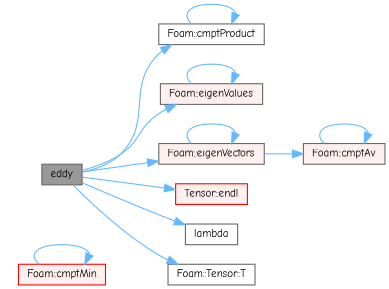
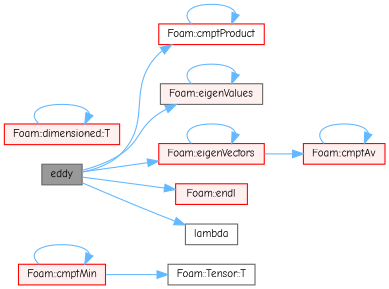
node "Foam::cmptProduct": color grey40 -> red
node "Foam::dimensioned::T": added
node "Foam::eigenVectors": color grey40 -> red
node "Foam::cmptAv": color grey40 -> red
node "Tensor::endl": label "Tensor::endl" -> "Foam::endl"
edge "eddy" -> "Foam::Tensor::T": now "Foam::cmptMin" -> "Foam::Tensor::T"
